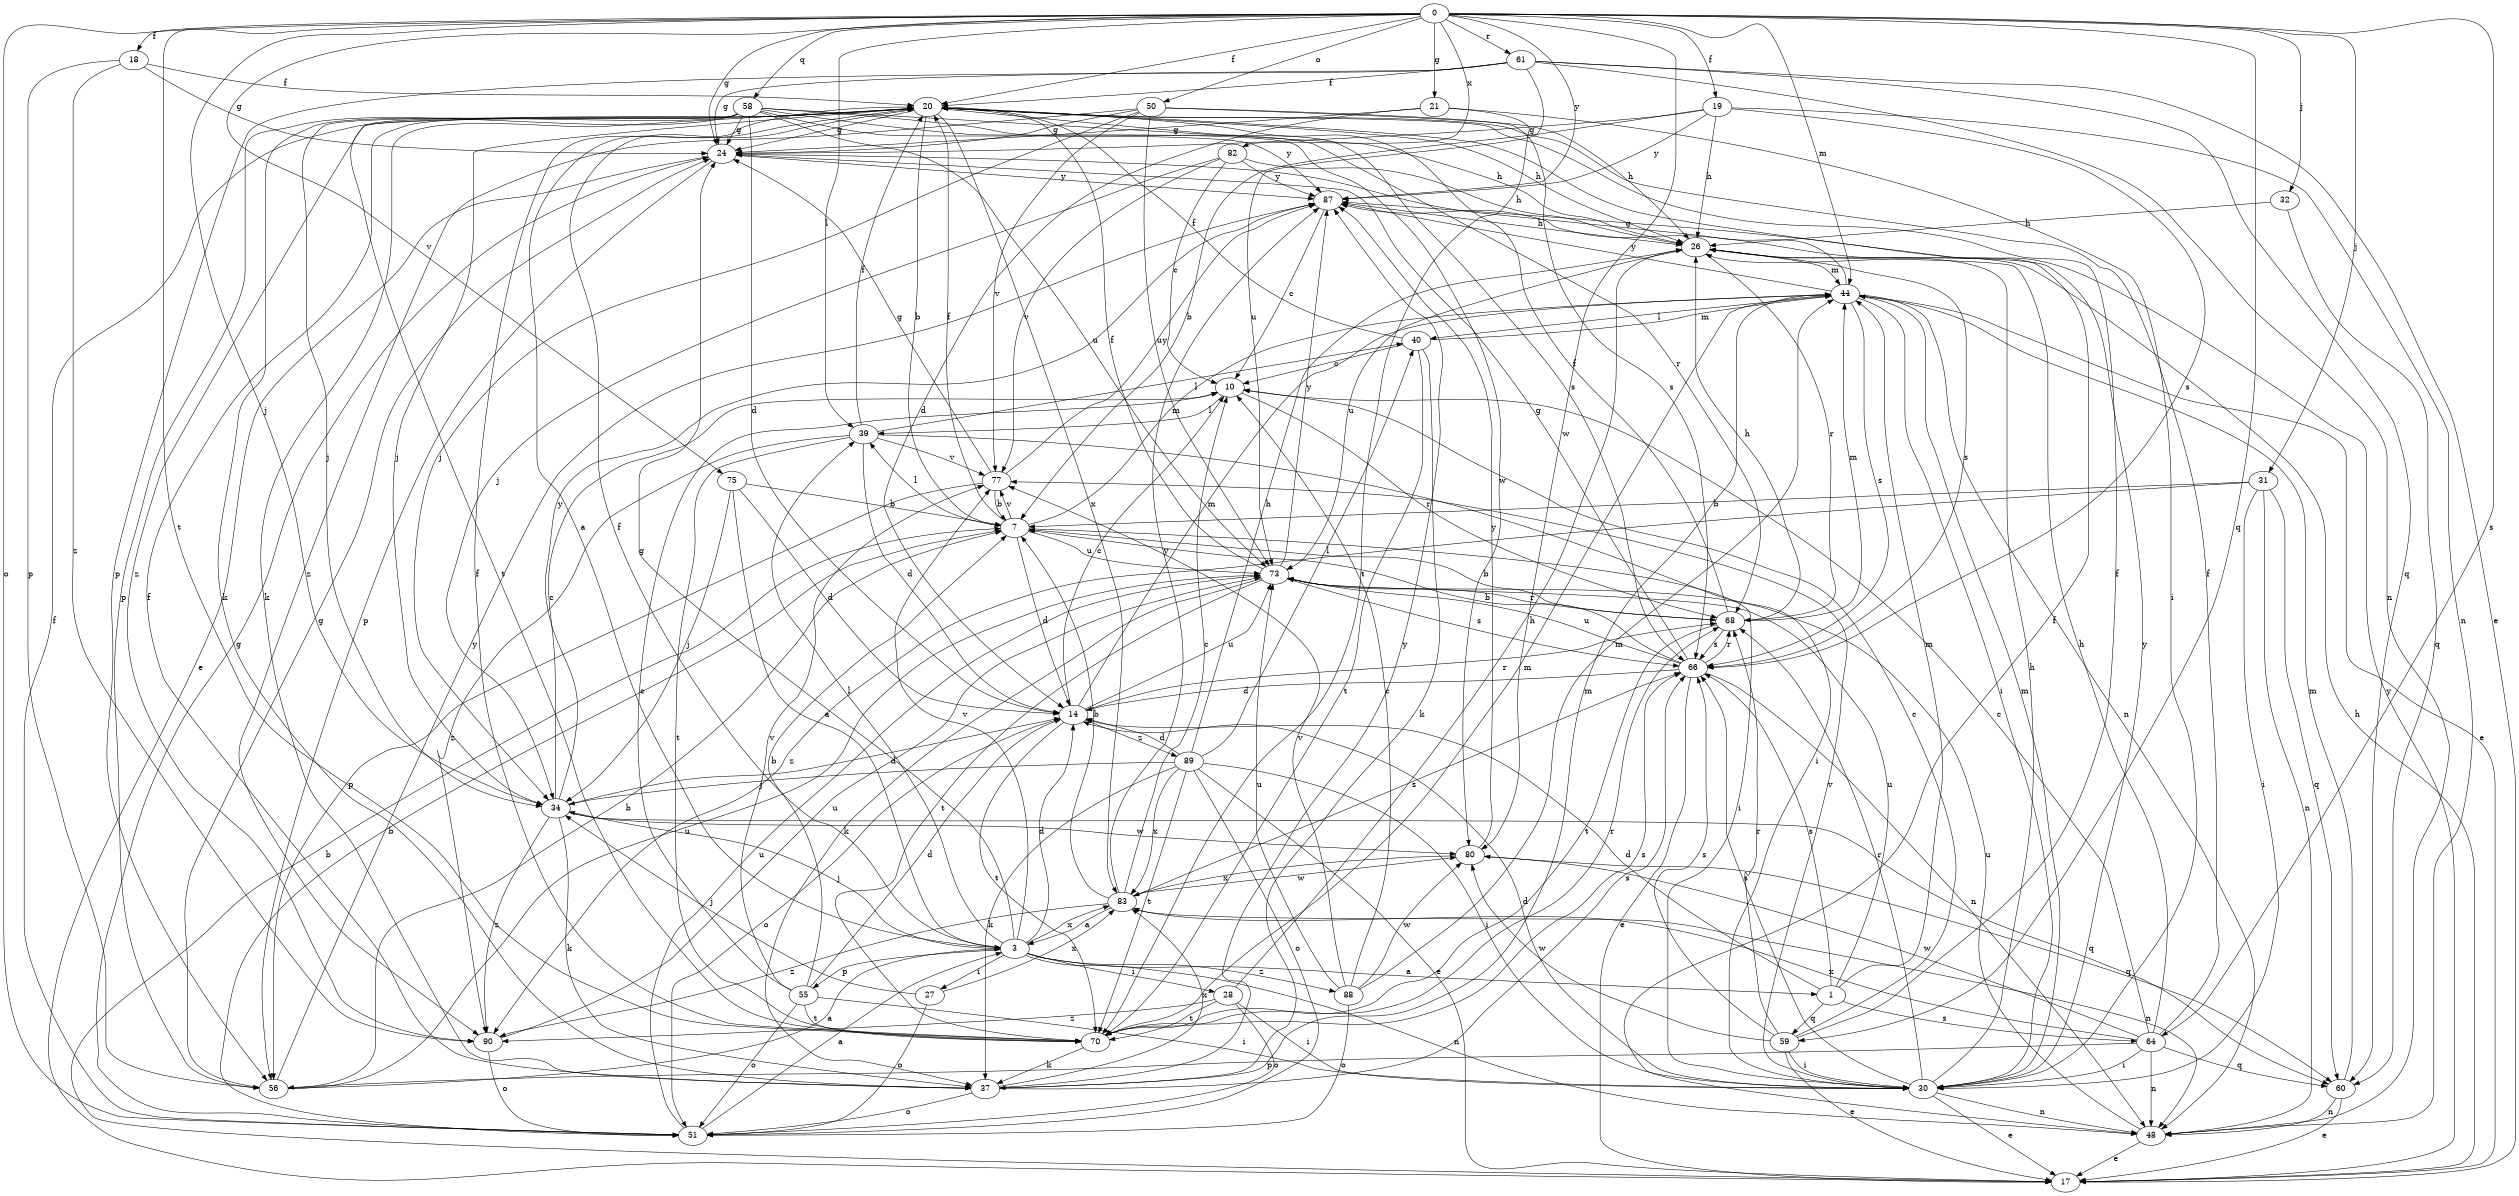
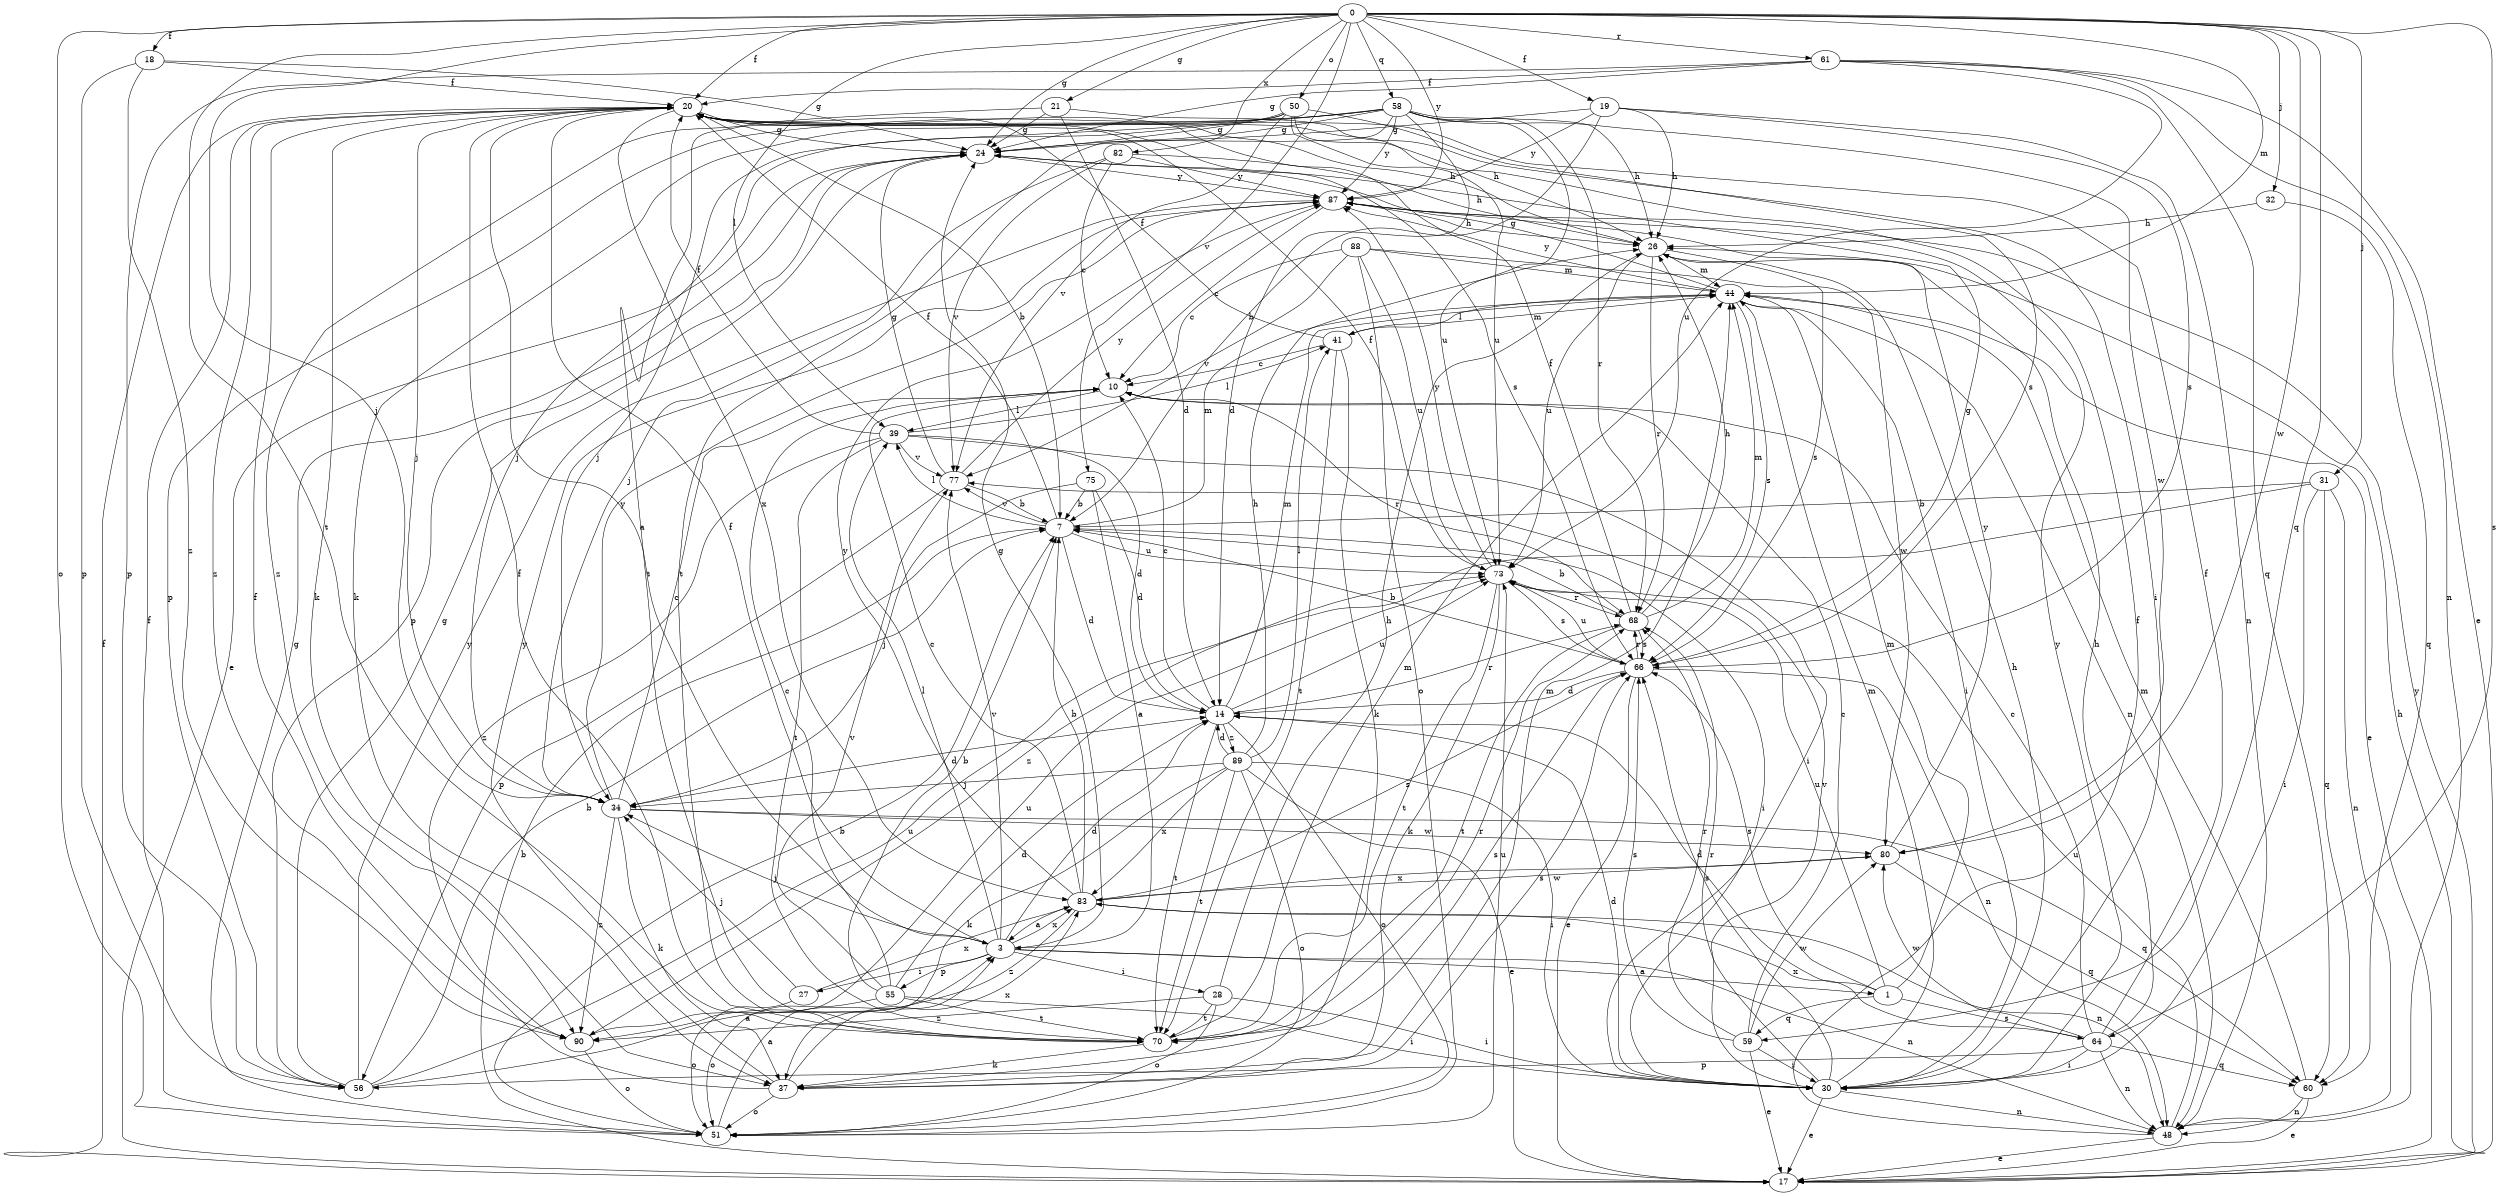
edge "59" -> "20": now "17" -> "20"
node "40": label "40" -> "41"
edge "3" -> "88": removed, label "z"
